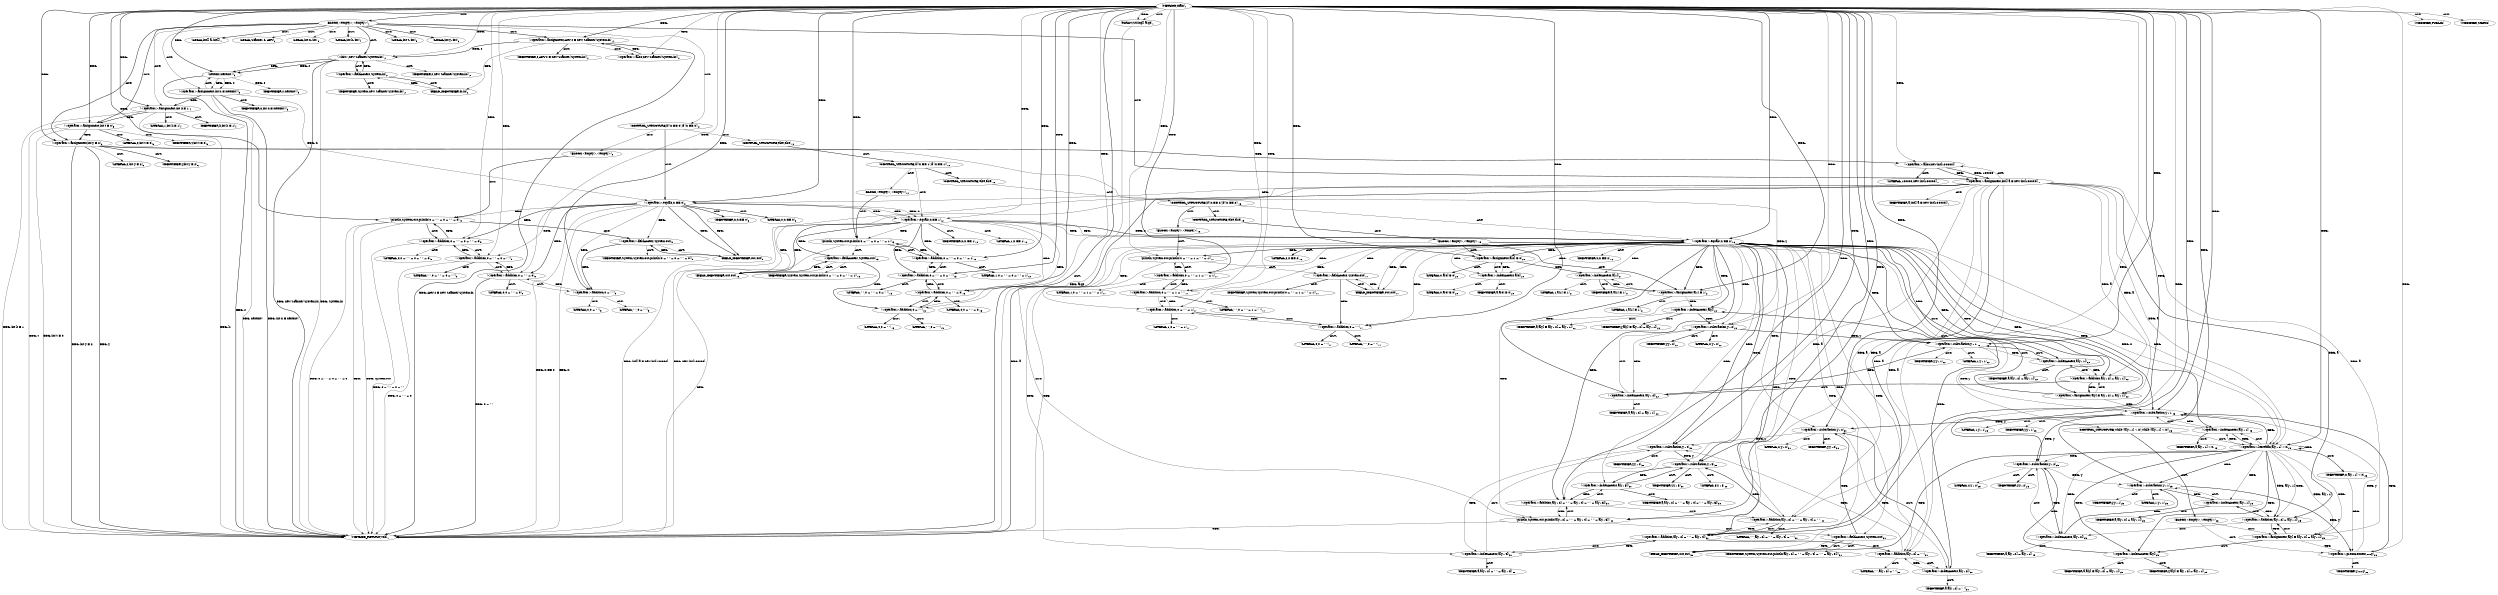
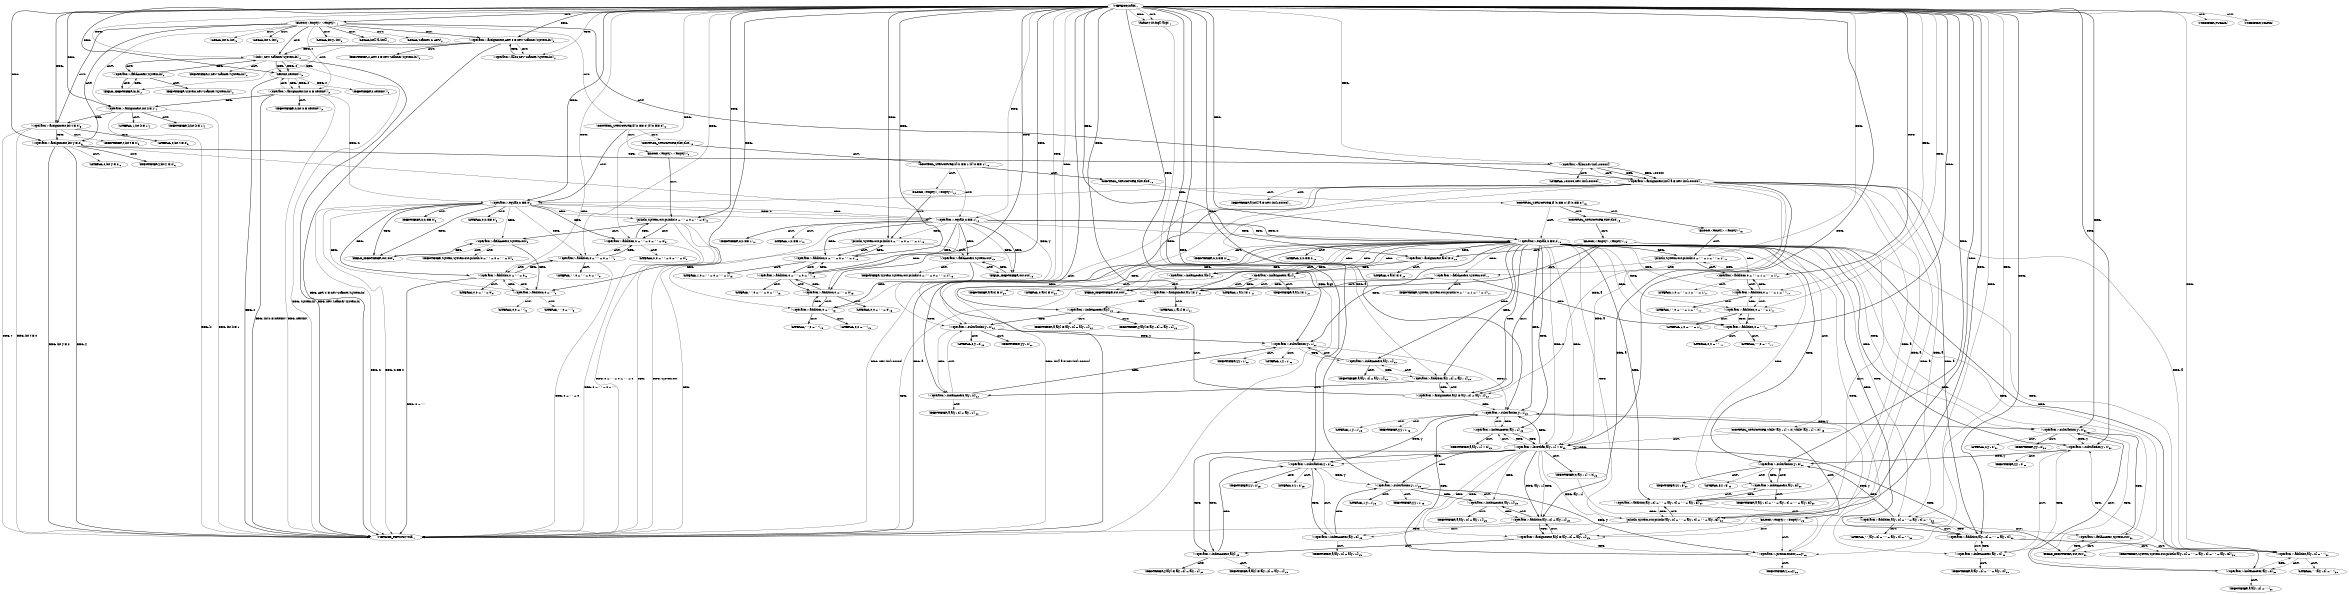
node "(LOCAL,int k: int)": removed
edge "(<operator>.indexAccess,a[0])" -> "(<operator>.assignment,a[0] = 0)": removed, label "CFG:"
edge "(<operator>.subtraction,y - 4)" -> "(IDENTIFIER,y,y - 4)": style bold -> solid
